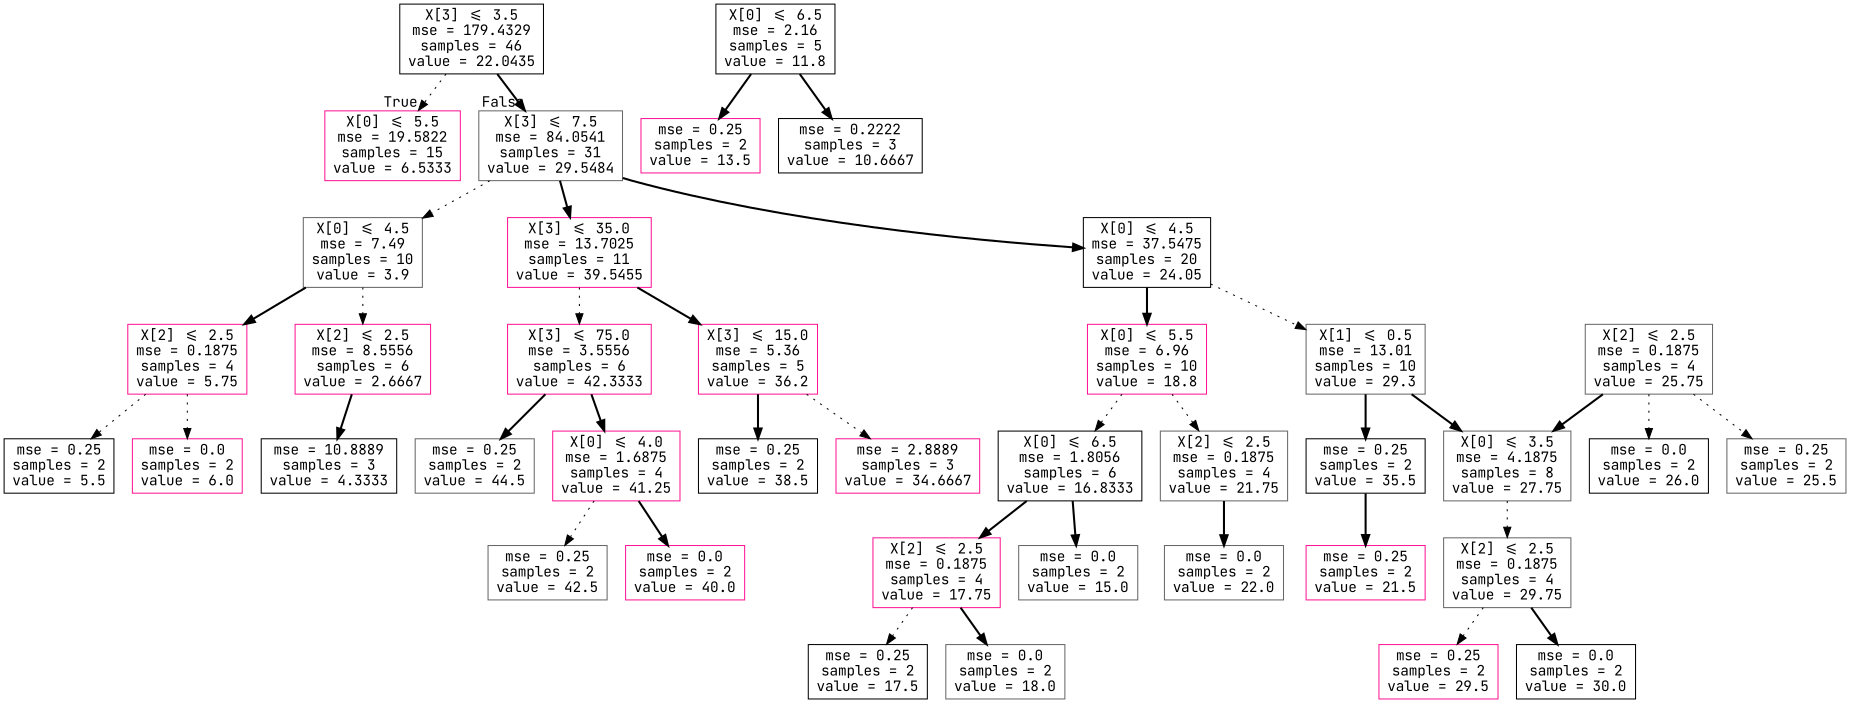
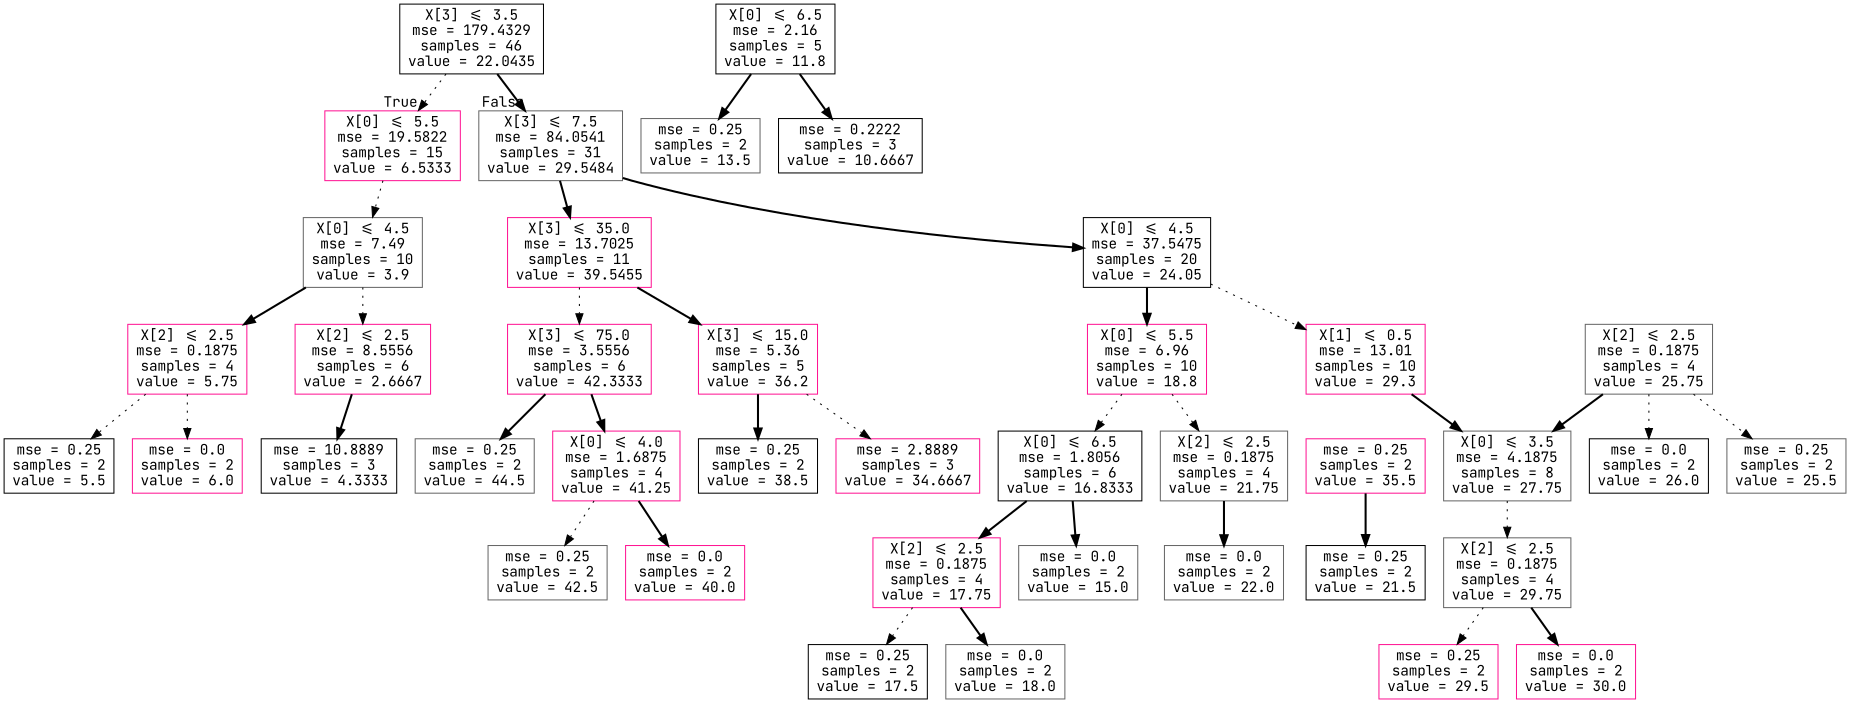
node "mse = 0.25 samples = 2 value = 13.5": color deeppink -> gray40
edge "X[3] <= 7.5 mse = 84.0541 samples = 31 value = 29.5484" -> "X[0] <= 4.5 mse = 7.49 samples = 10 value = 3.9": now "X[0] <= 5.5 mse = 19.5822 samples = 15 value = 6.5333" -> "X[0] <= 4.5 mse = 7.49 samples = 10 value = 3.9"
node "X[1] <= 0.5 mse = 13.01 samples = 10 value = 29.3": color gray40 -> deeppink
edge "X[1] <= 0.5 mse = 13.01 samples = 10 value = 29.3" -> "mse = 0.25 samples = 2 value = 35.5": removed
node "mse = 0.25 samples = 2 value = 35.5": color black -> deeppink
node "mse = 0.25 samples = 2 value = 21.5": color deeppink -> black
node "mse = 0.0 samples = 2 value = 30.0": color black -> deeppink
